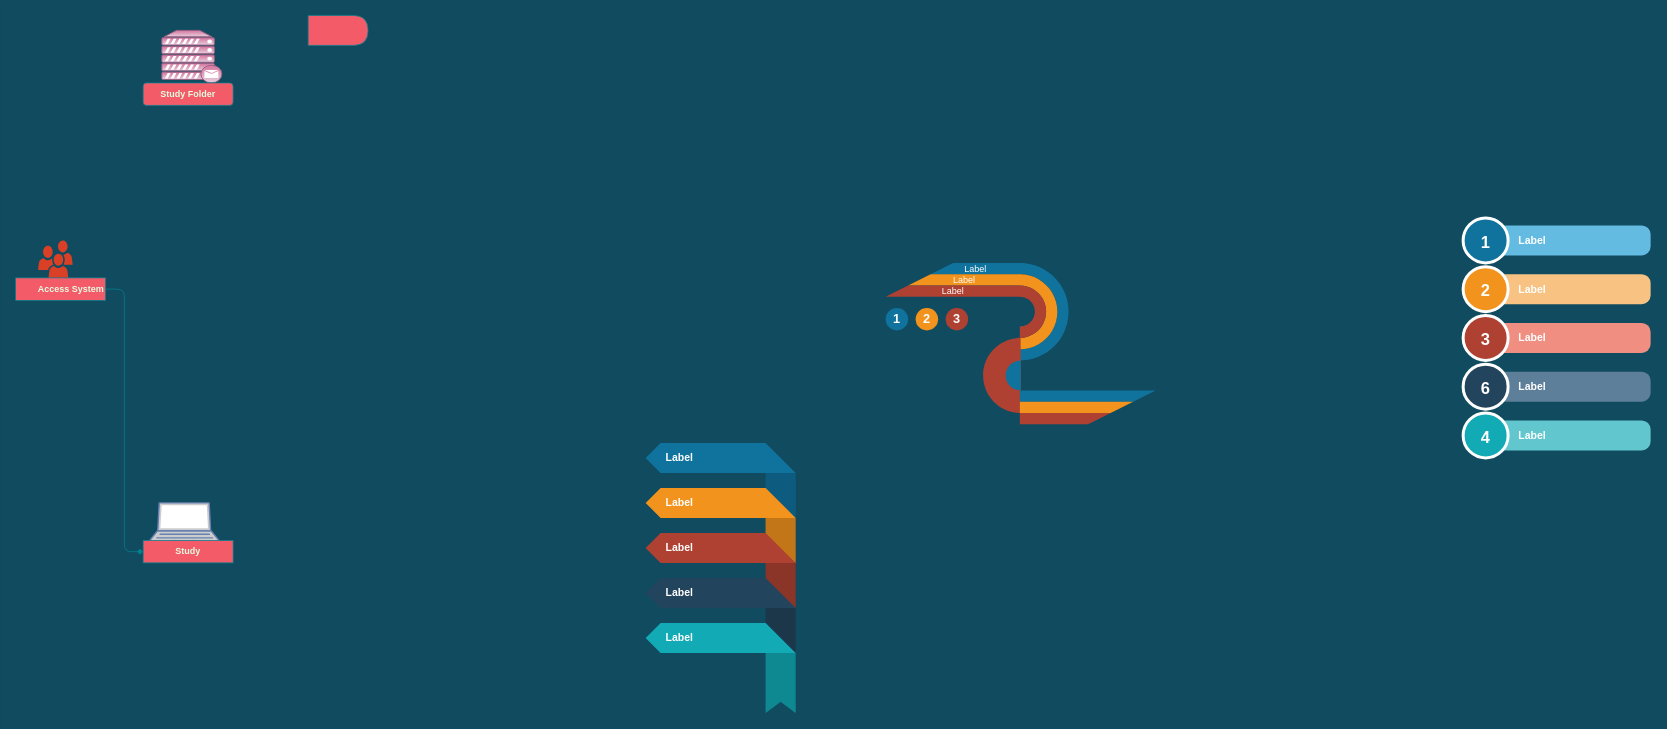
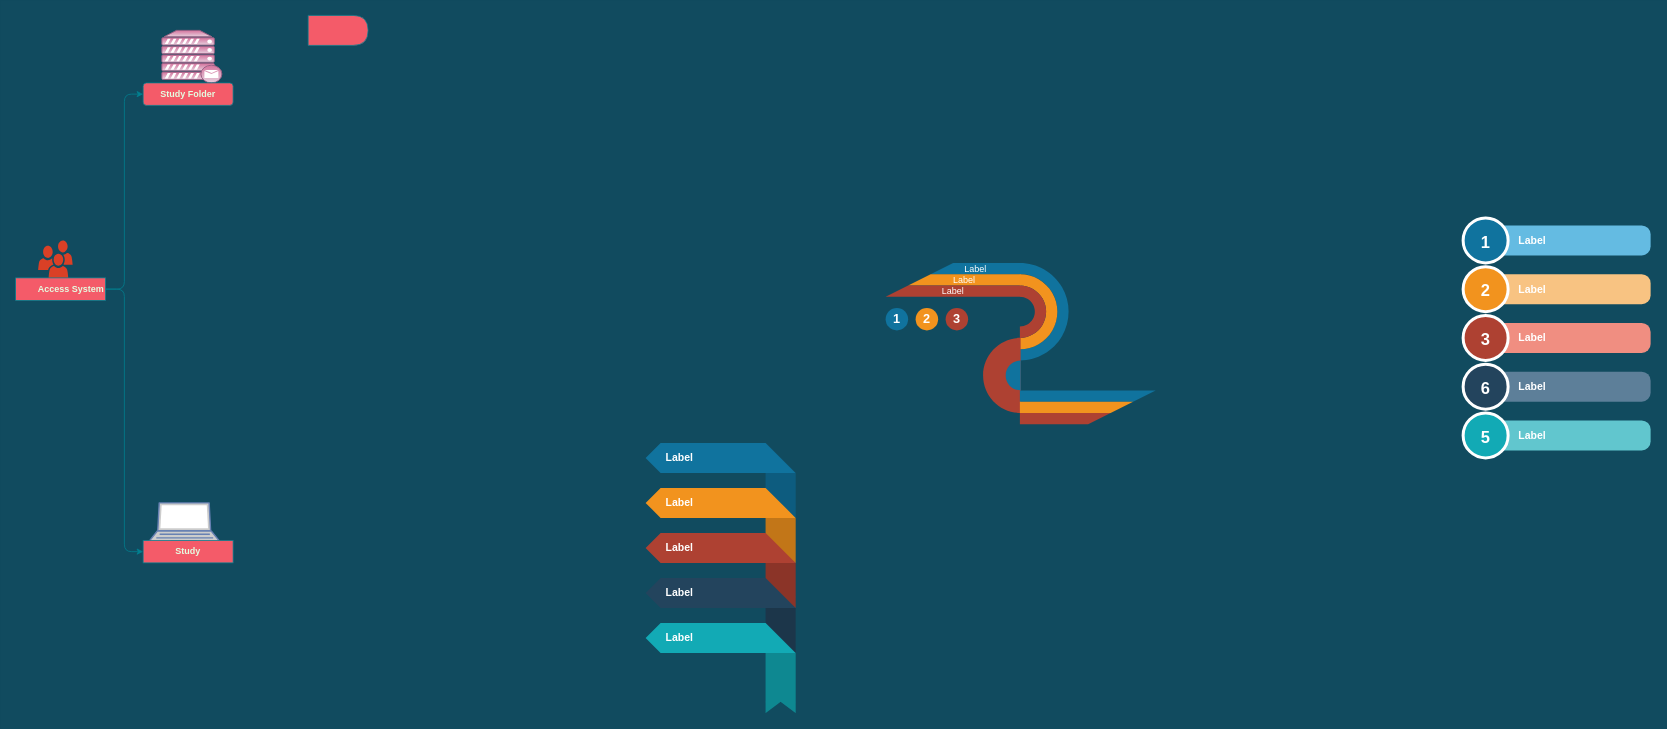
edge "Access System" -> "Study Folder": added
node "4": label "4" -> "5"
edge "Access System" -> "Study": arrowhead diamond -> classic
